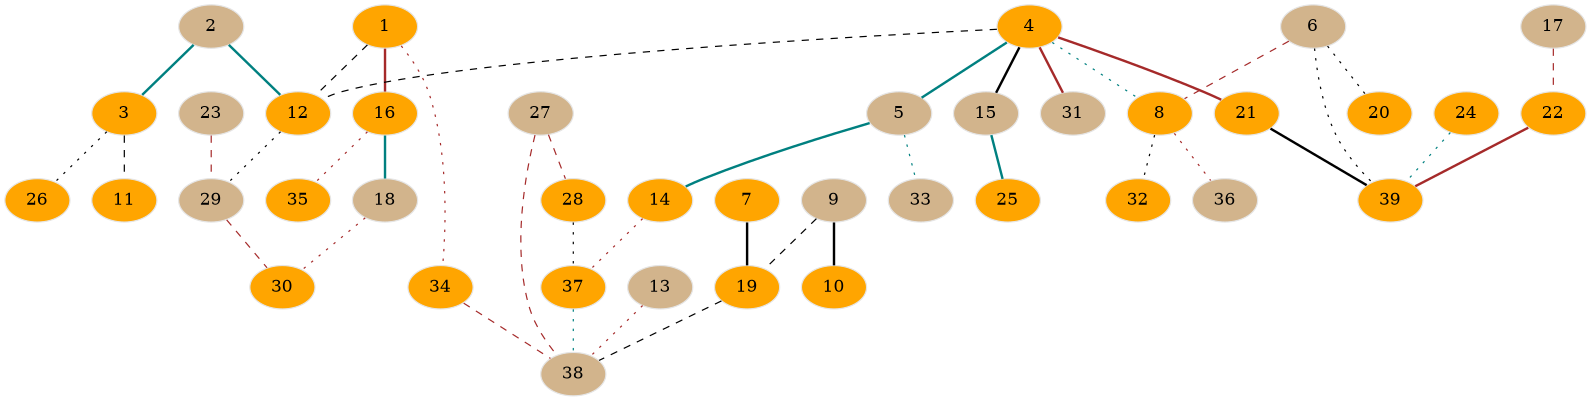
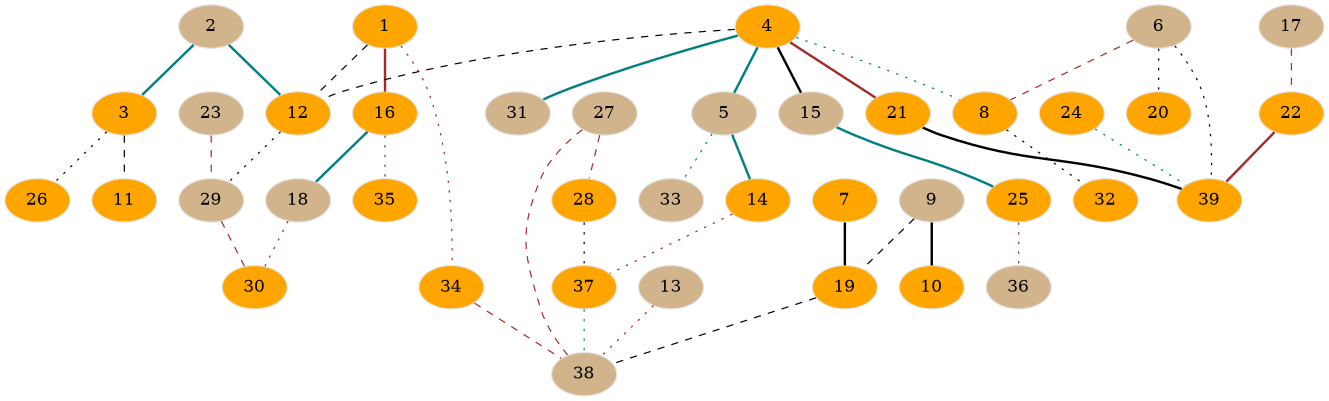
edge "4" -- "31": color brown -> teal
edge "8" -- "36": now "25" -- "36"
